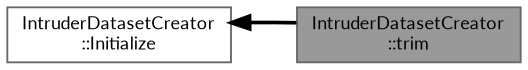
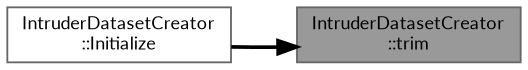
edge "IntruderDatasetCreator ::trim" -> "IntruderDatasetCreator ::Initialize": reversed
